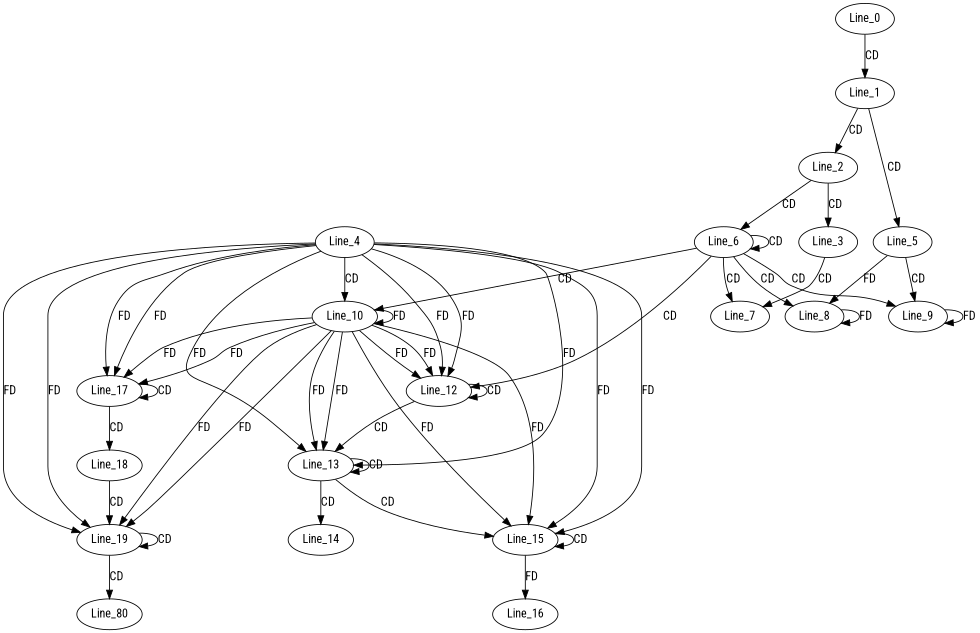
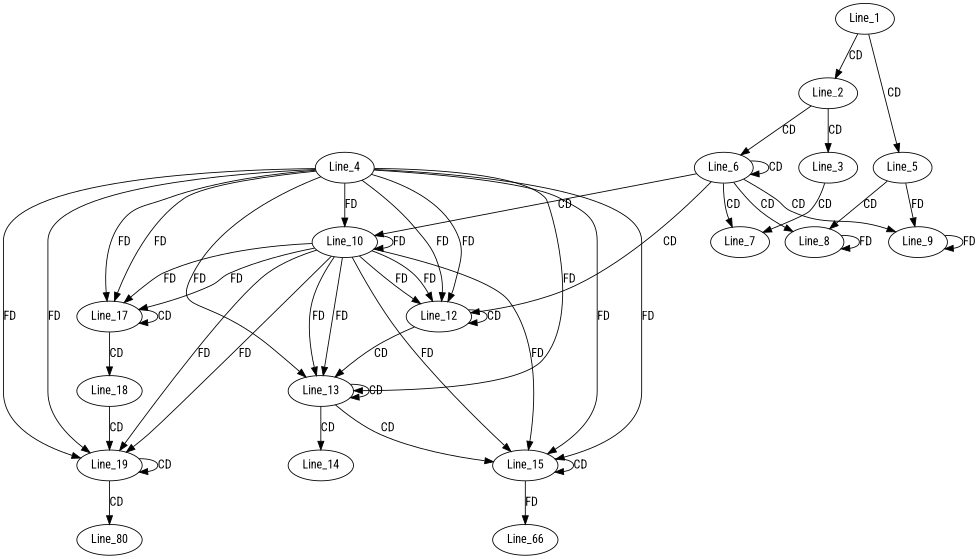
node "Line_0": removed
edge "Line_4" -> "Line_10": label "CD" -> "FD"
edge "Line_5" -> "Line_8": label "FD" -> "CD"
edge "Line_5" -> "Line_9": label "CD" -> "FD"
node "Line_16": label "Line_16" -> "Line_66"
